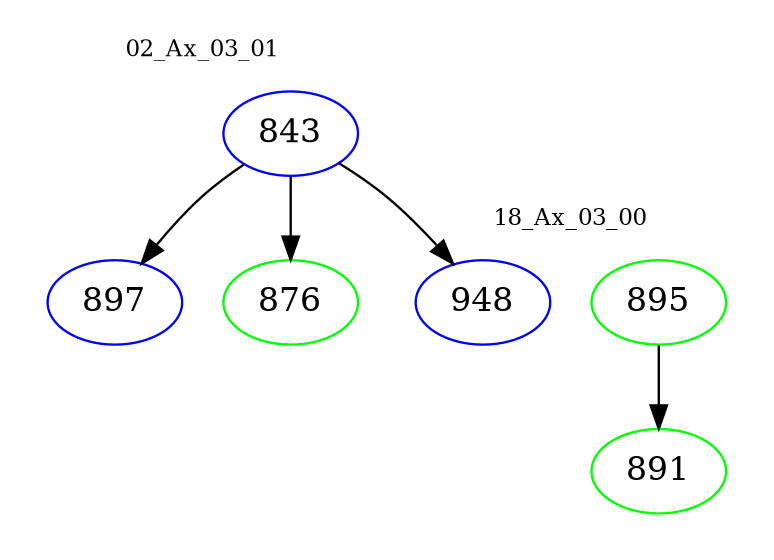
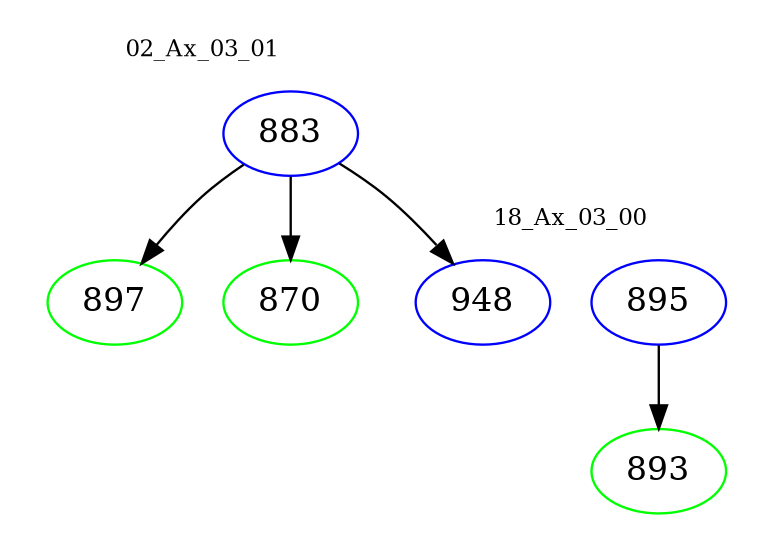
node "843": label "843" -> "883"
node "897": color blue -> green
node "876": label "876" -> "870"
node "895": color green -> blue
node "891": label "891" -> "893"
